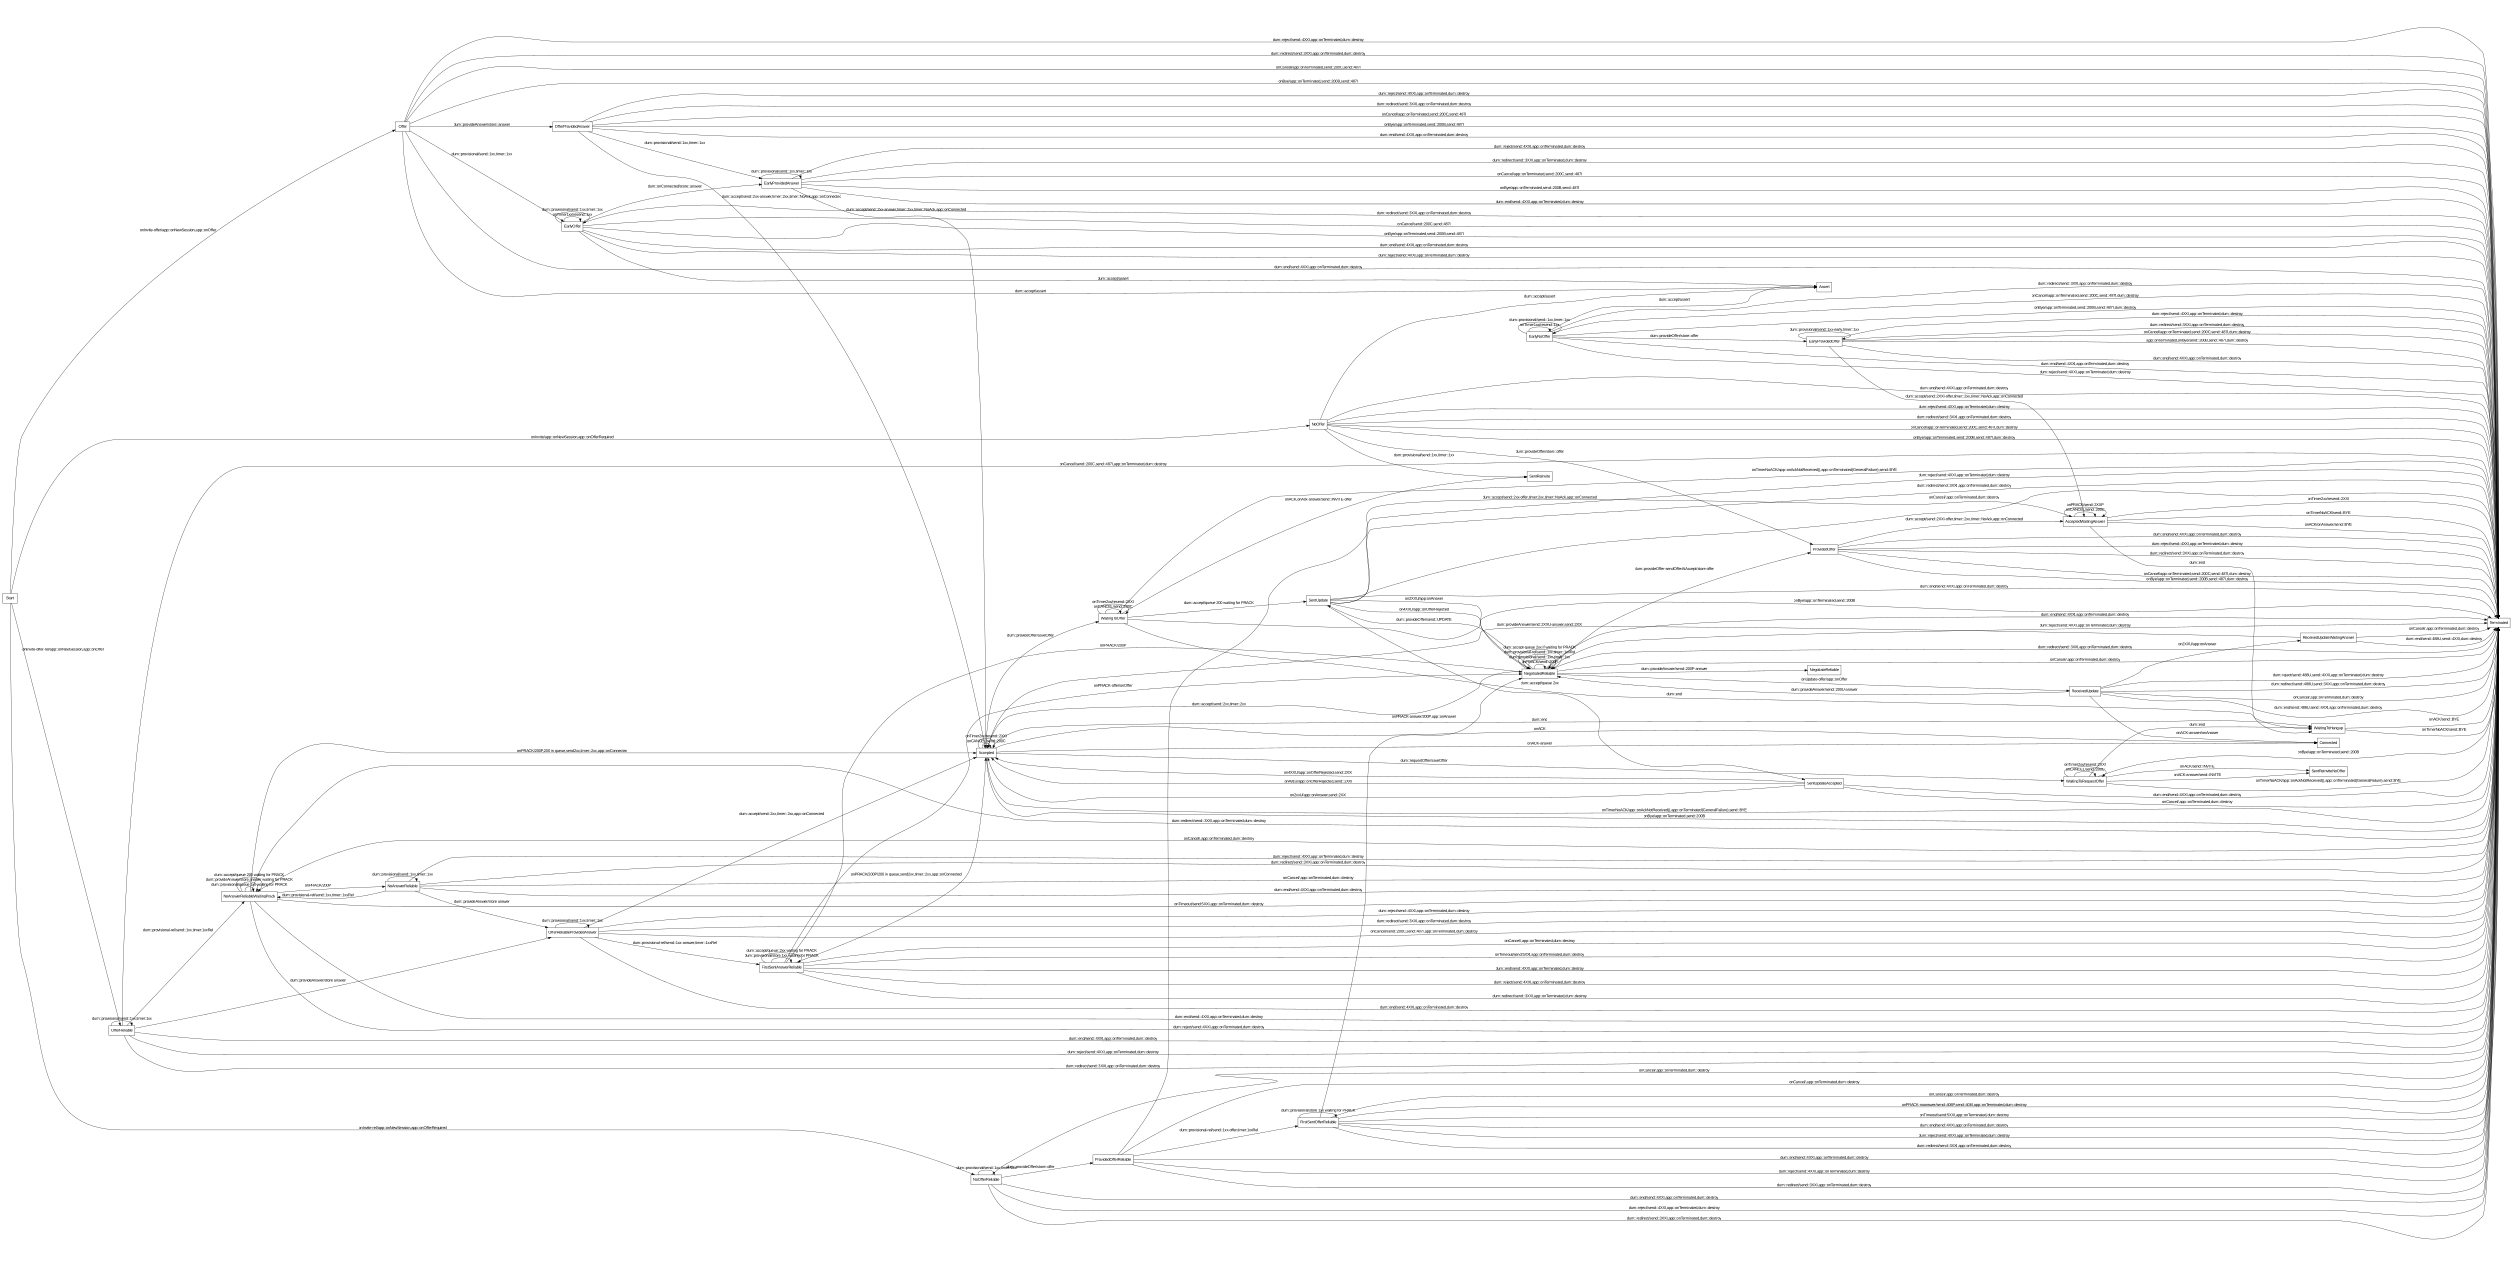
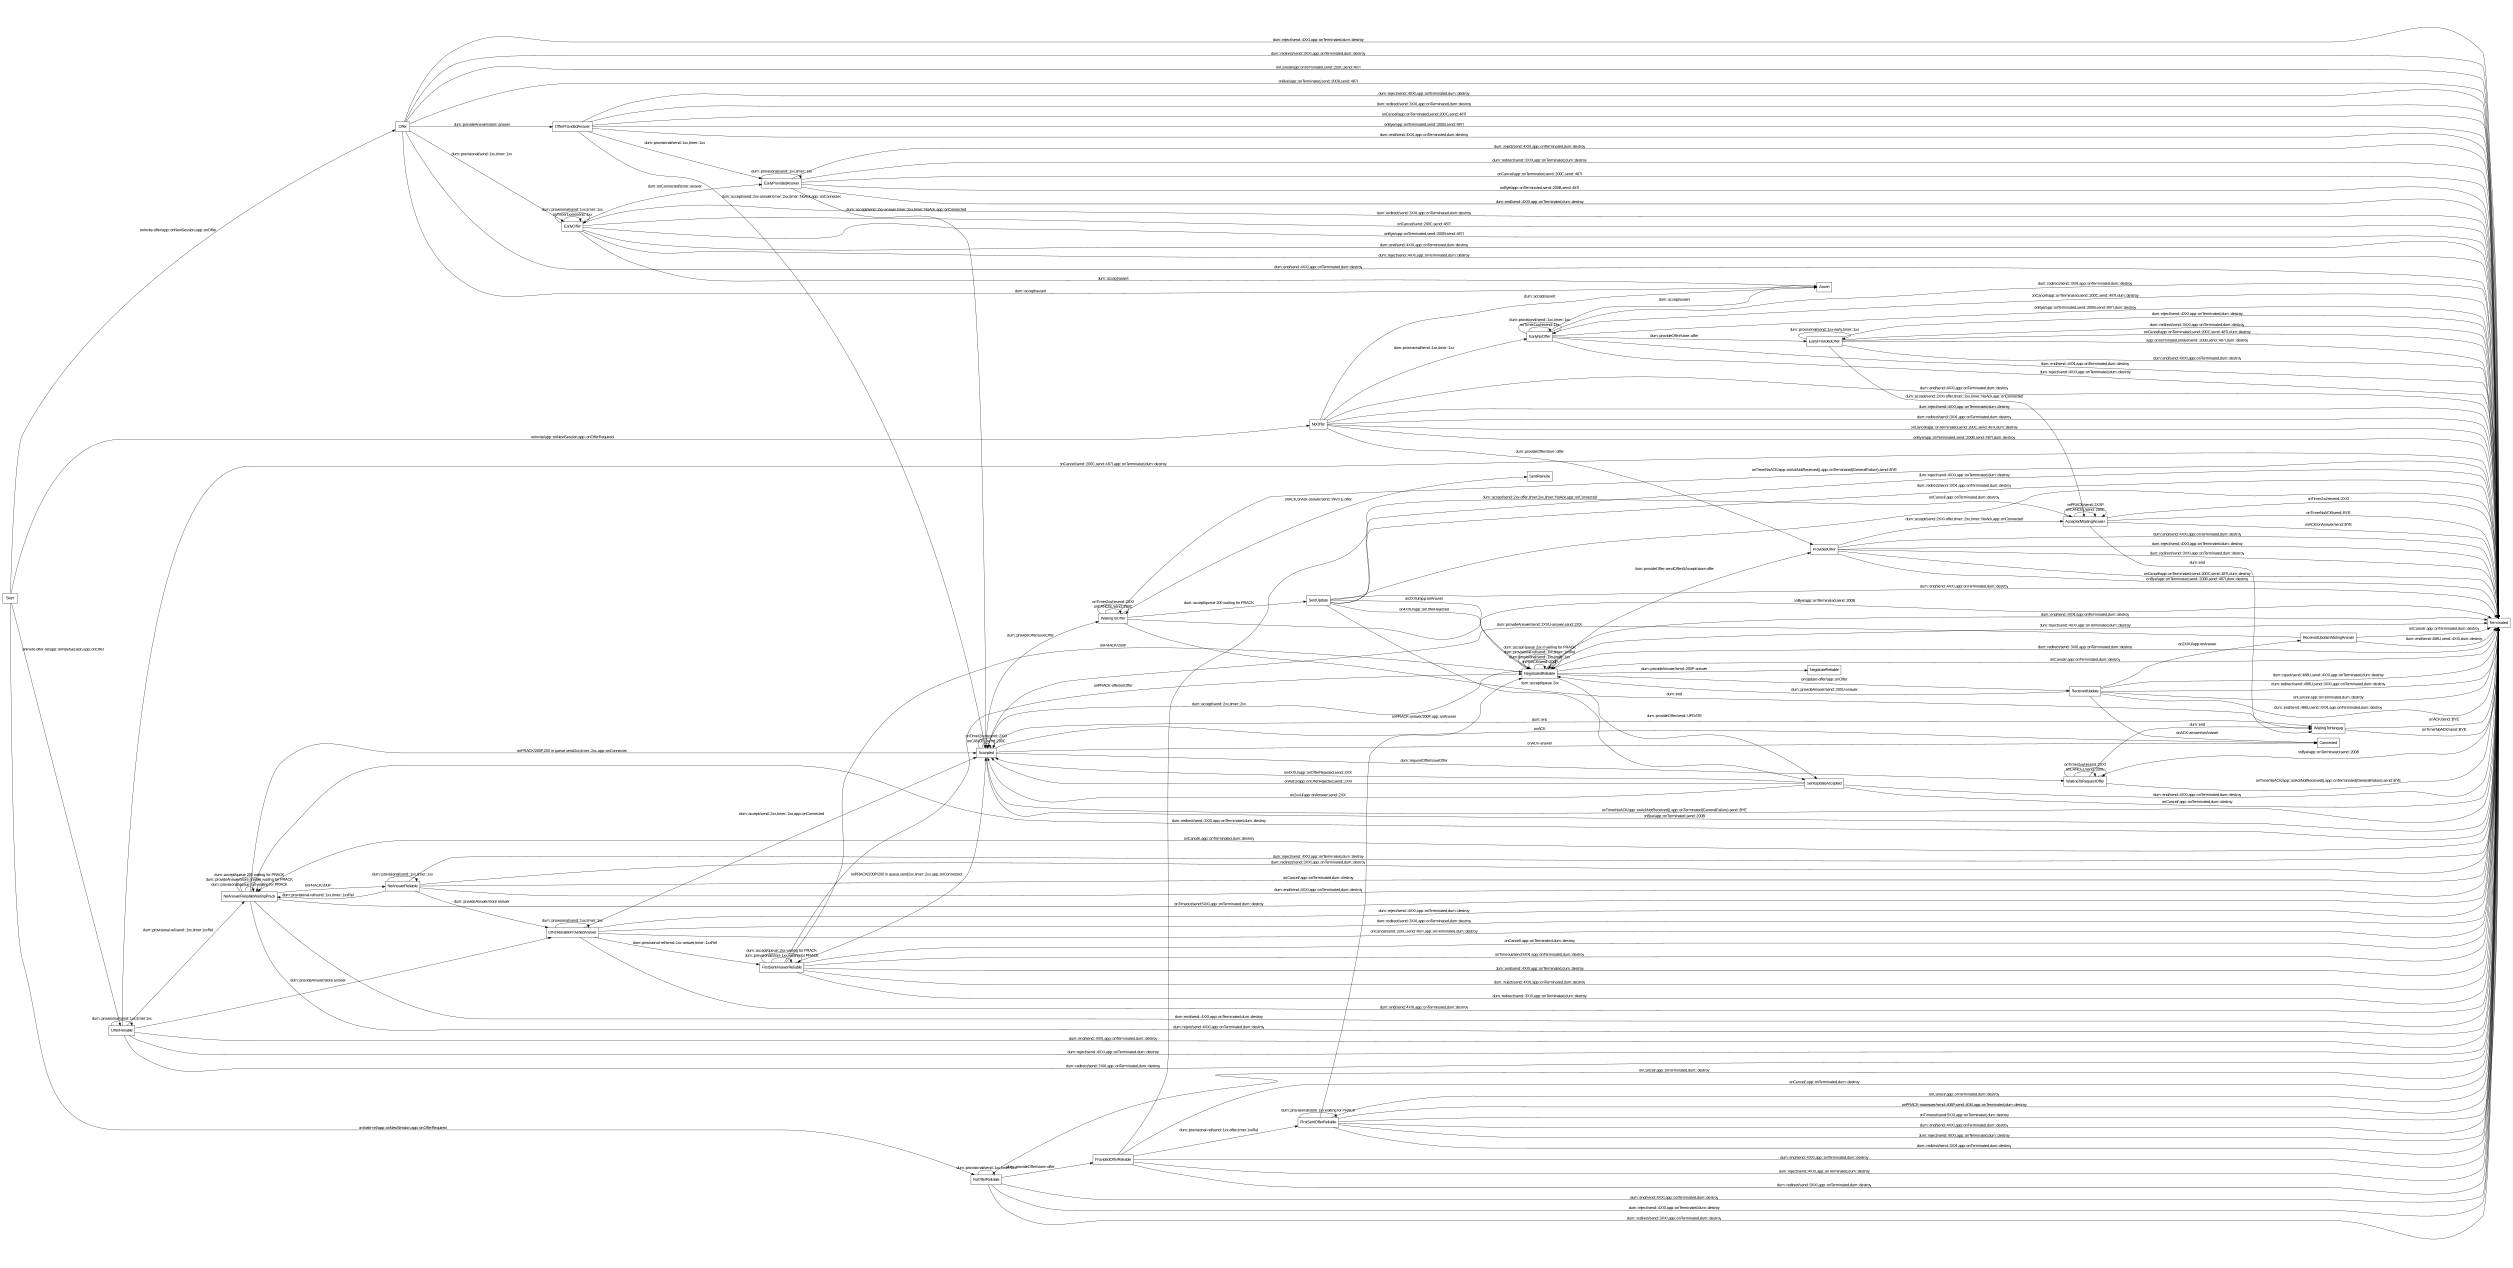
edge "NoOffer" -> "SentReinvite": now "NoOffer" -> "EarlyNoOffer"
edge "NegotiatedReliable" -> "SentUpdate": now "NegotiatedReliable" -> "SentUpdateAccepted"
node "SentReinviteNoOffer": removed
